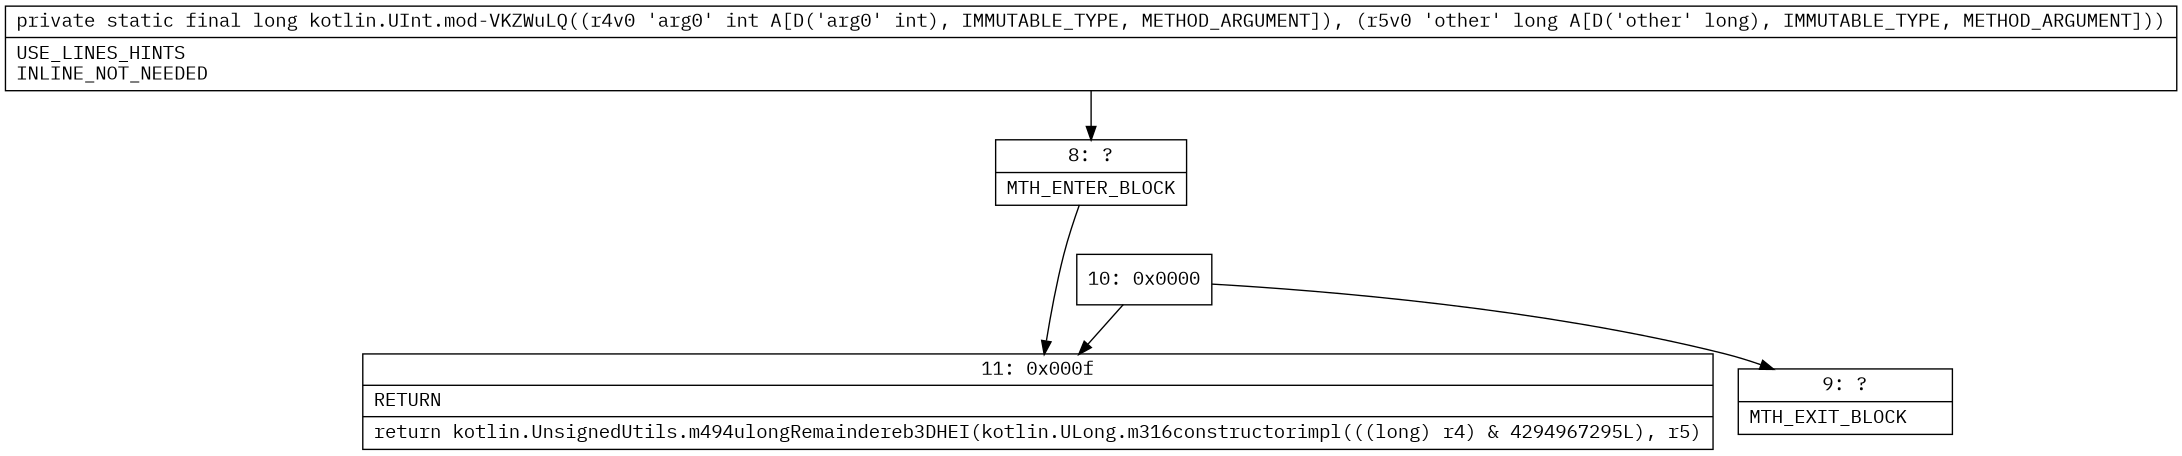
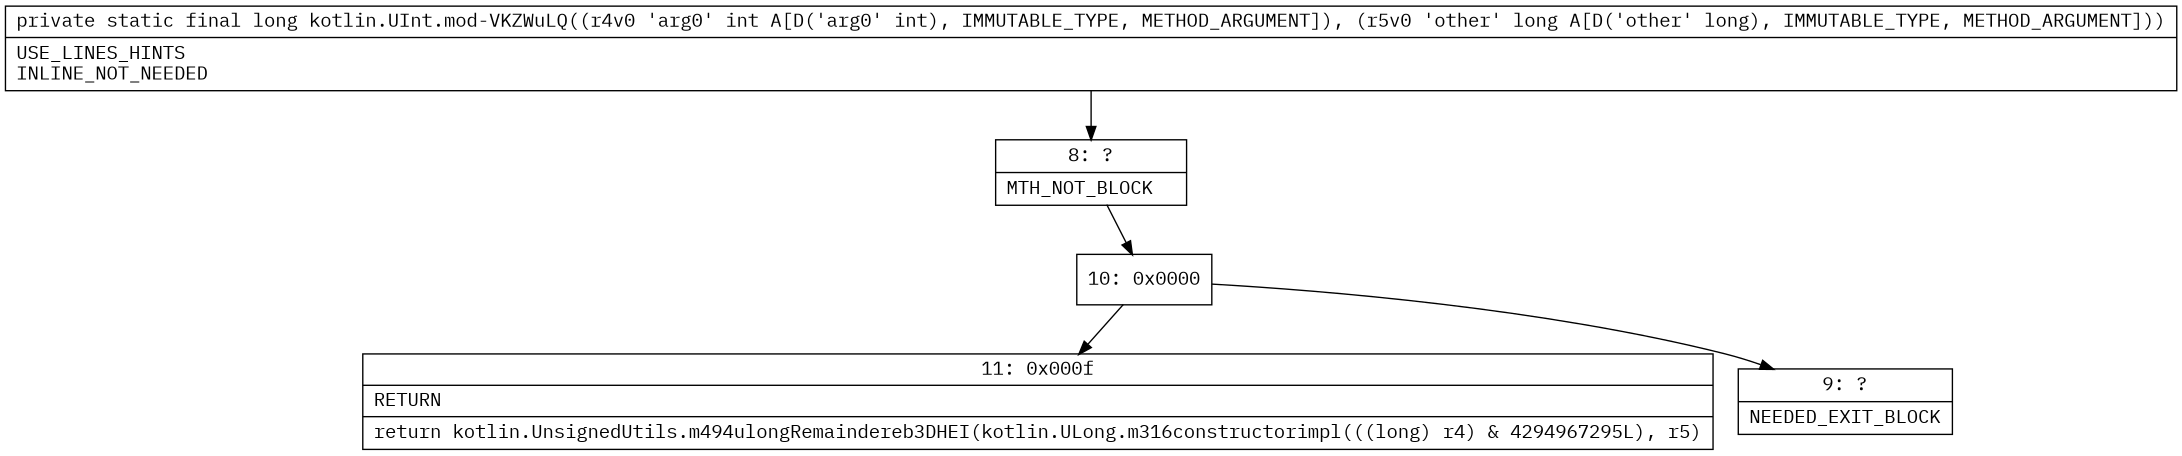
node "8: ?": text "MTH_ENTER_BLOCK" -> "MTH_NOT_BLOCK"
edge "8: ?" -> "11: 0x000f": now "8: ?" -> "10: 0x0000"
node "9: ?": text "MTH_EXIT_BLOCK" -> "NEEDED_EXIT_BLOCK"
